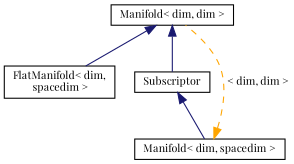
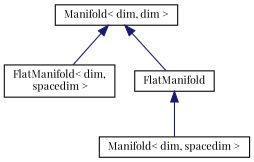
edge "Manifold< dim, dim >" -> "Manifold< dim, spacedim >": removed, label "< dim, dim >"
node "Subscriptor": label "Subscriptor" -> "FlatManifold"
